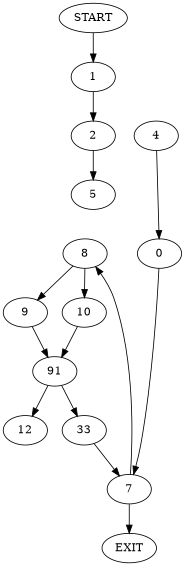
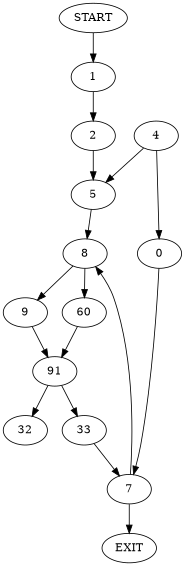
edge "4" -> "5": added
edge "5" -> "8": added
node "10": label "10" -> "60"
node "12": label "12" -> "32"
